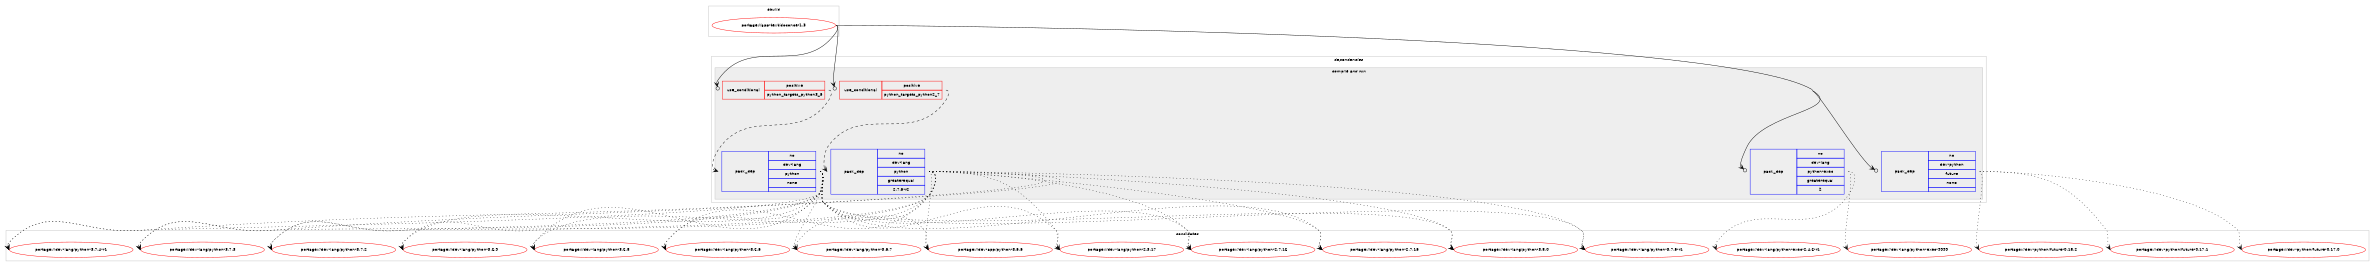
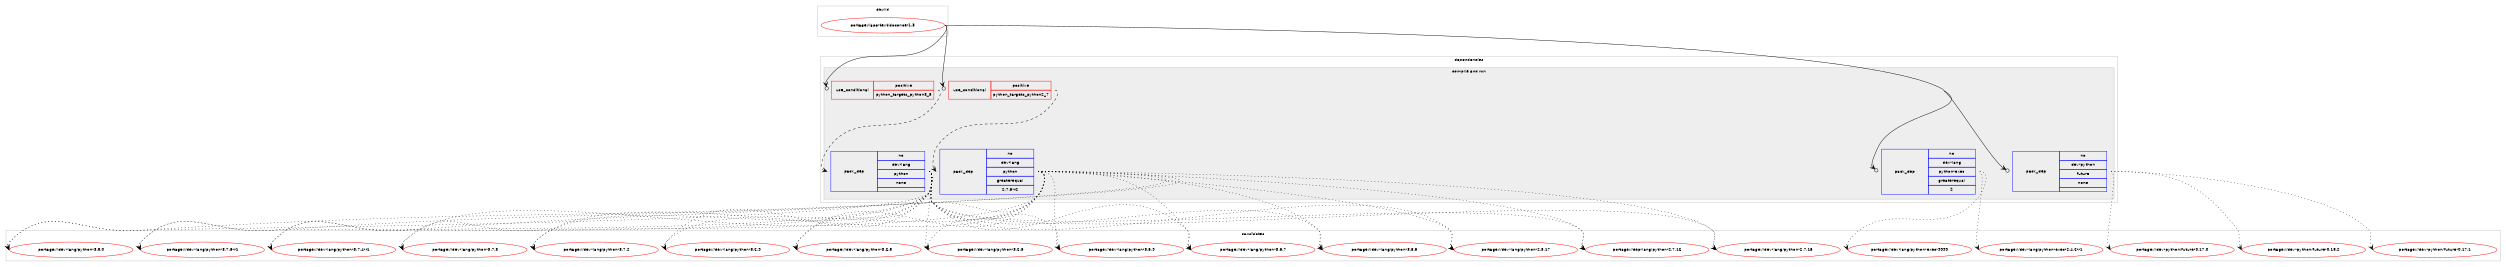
node "portage://dev-app/python-3.5.5": label "portage://dev-app/python-3.5.5" -> "portage://dev-lang/python-3.5.5"
node "portage://dev-lang/python-3.5.9": added
node "portage://dev-lang/python-2.7.16": label "portage://dev-lang/python-2.7.16" -> "portage://dep-lang/python-2.7.16"
